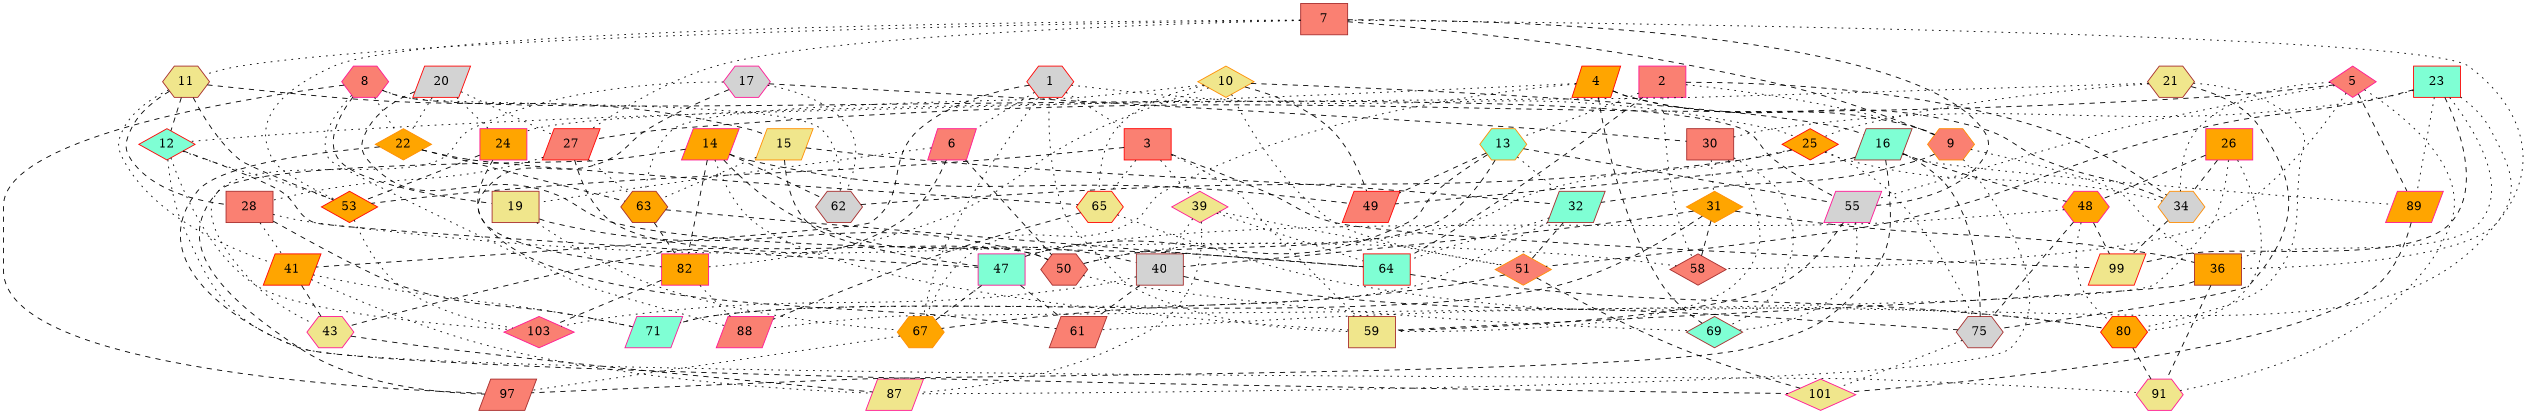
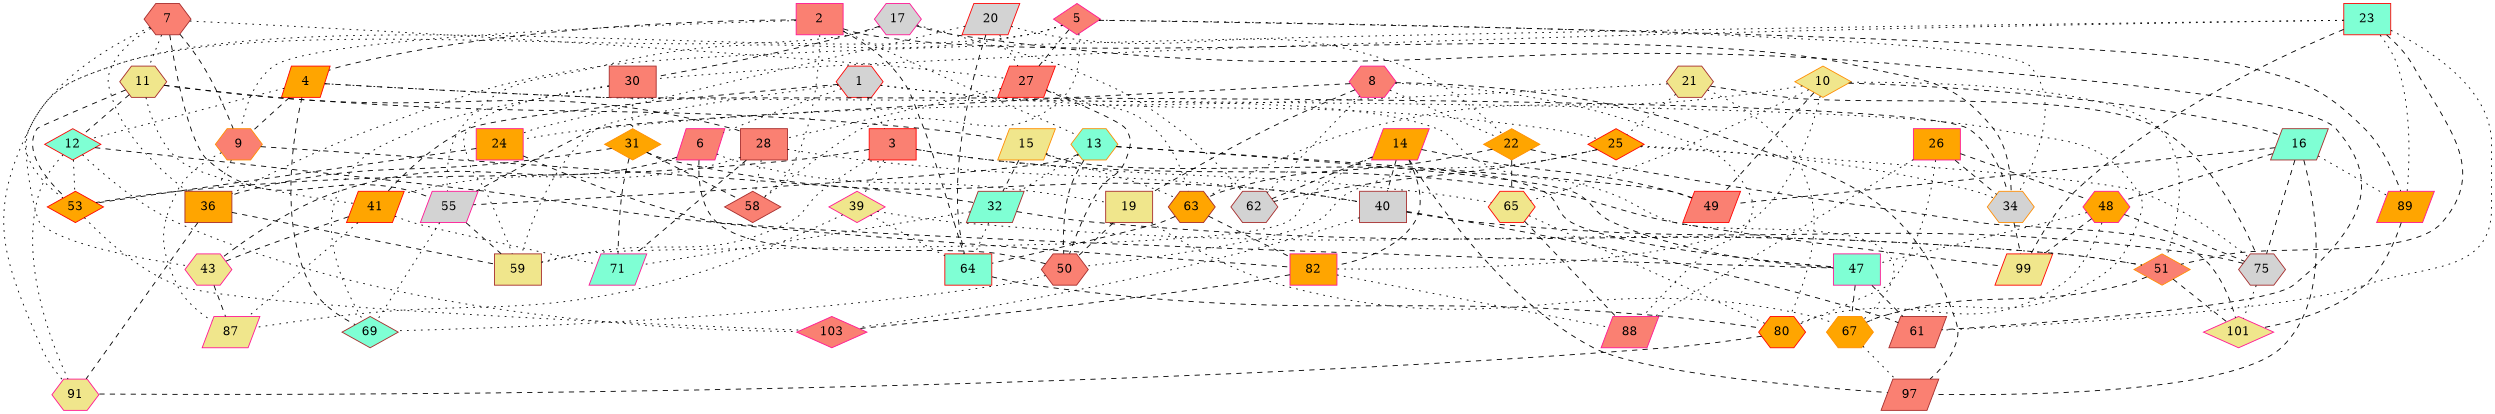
node "7": shape box -> hexagon
edge "2" -- "4": added
edge "39" -- "40": now "28" -- "40"
